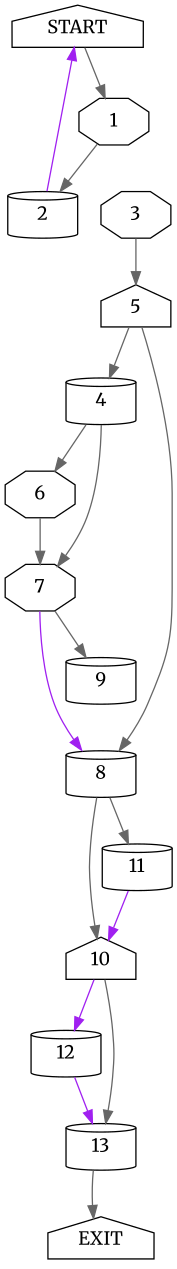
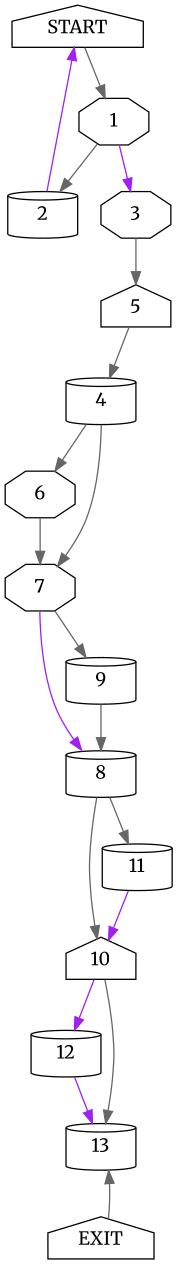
edge "1" -> "3": added
edge "5" -> "8": now "9" -> "8"
edge "13" -> "EXIT": reversed
